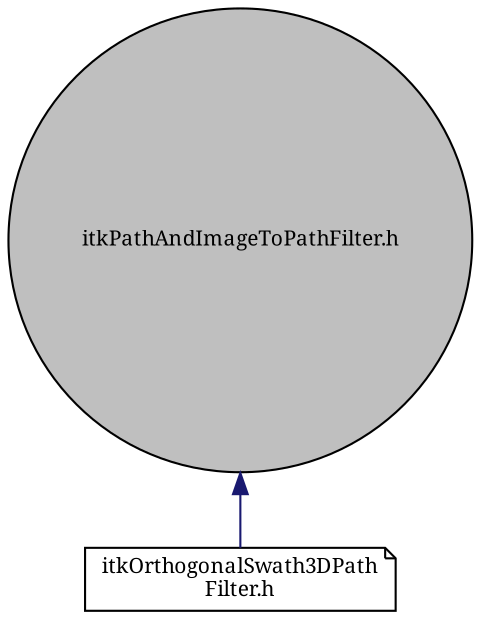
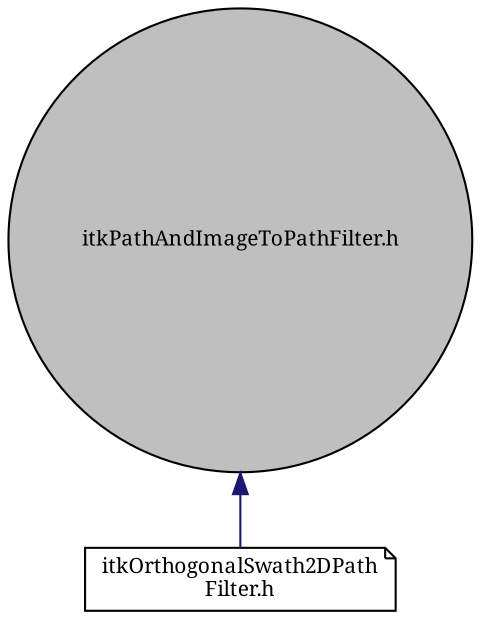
node "itkOrthogonalSwath3DPath Filter.h": label "itkOrthogonalSwath3DPath Filter.h" -> "itkOrthogonalSwath2DPath Filter.h"
